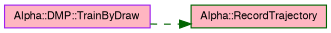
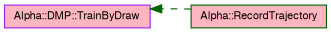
edge "Alpha::DMP::TrainByDraw" -> "Alpha::RecordTrajectory": reversed
